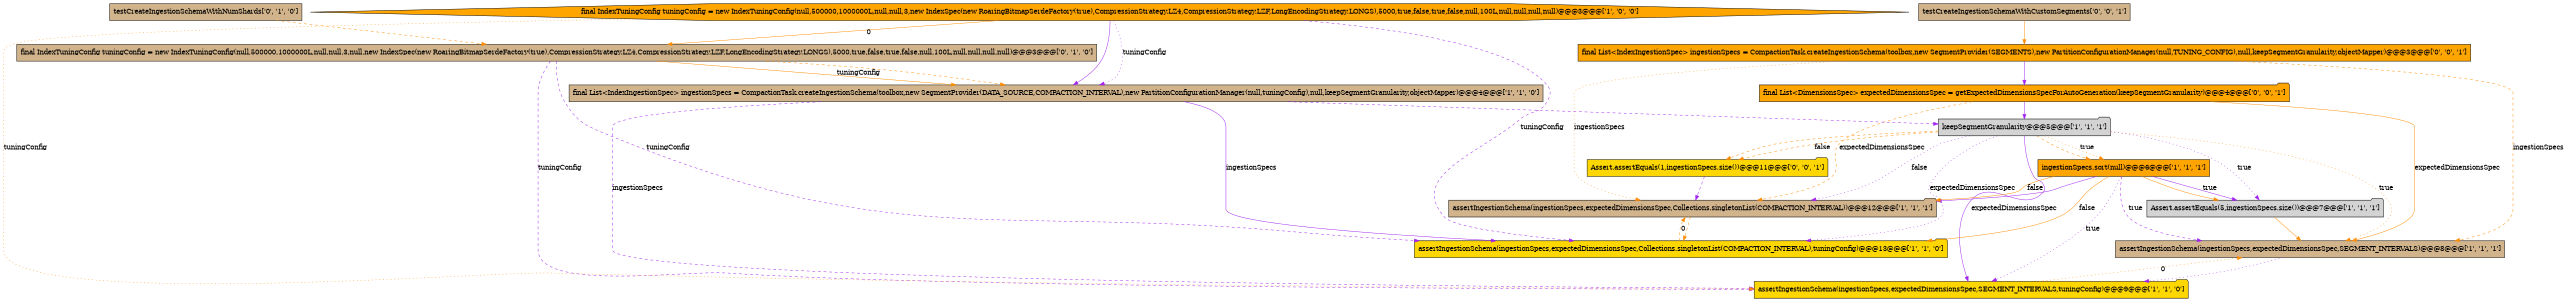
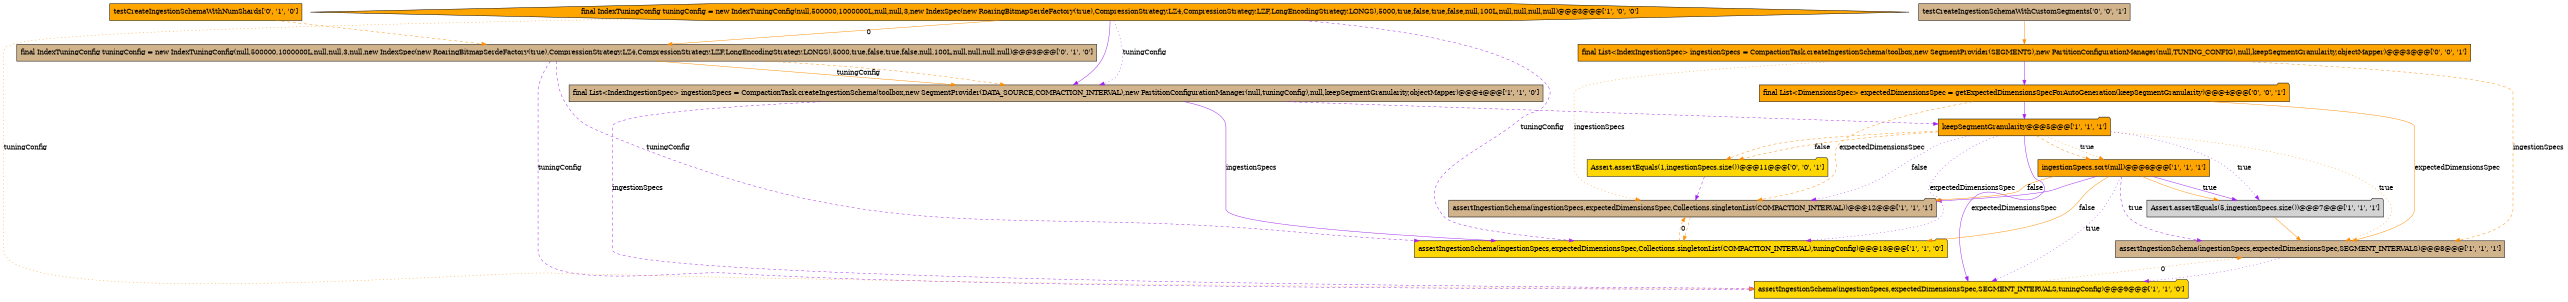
node "testCreateIngestionSchemaWithNumShards['0', '1', '0']": fillcolor tan -> orange
node "keepSegmentGranularity@@@5@@@['1', '1', '1']": fillcolor lightgrey -> orange
